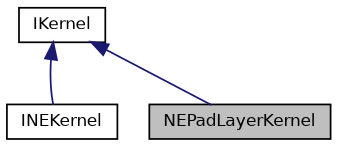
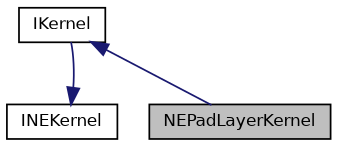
edge "INEKernel" -> "IKernel": reversed
